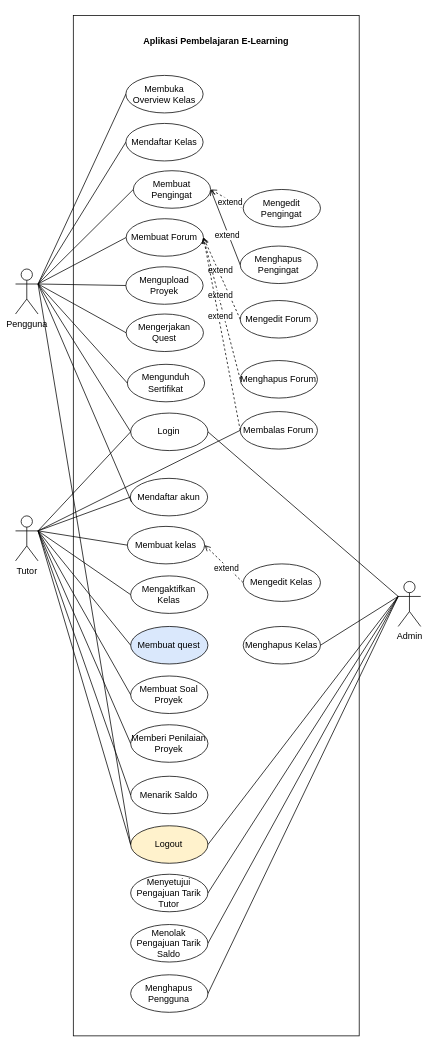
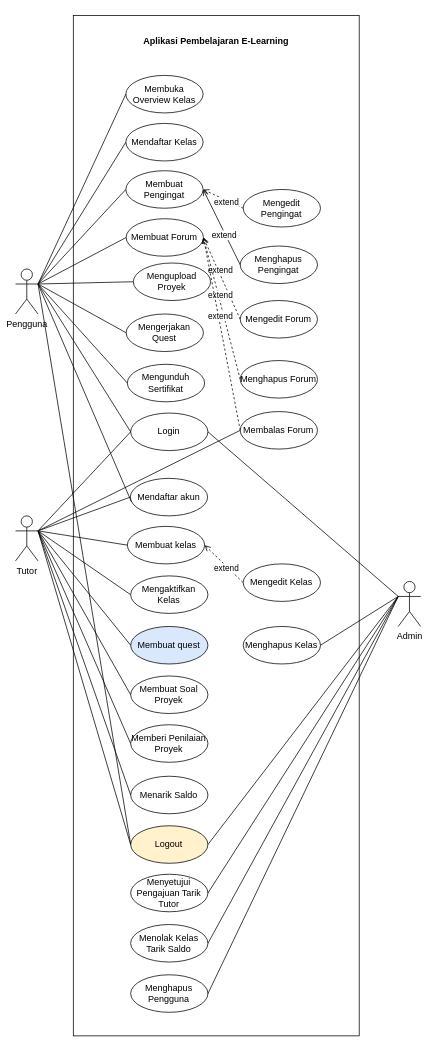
node "Membuat Pengingat": moved (172, 189) -> (164, 189)
node "Mengupload Proyek": moved (164, 285) -> (172, 282)
node "Menolak Pengajuan Tarik Saldo": label "Menolak Pengajuan Tarik Saldo" -> "Menolak Kelas Tarik Saldo"
